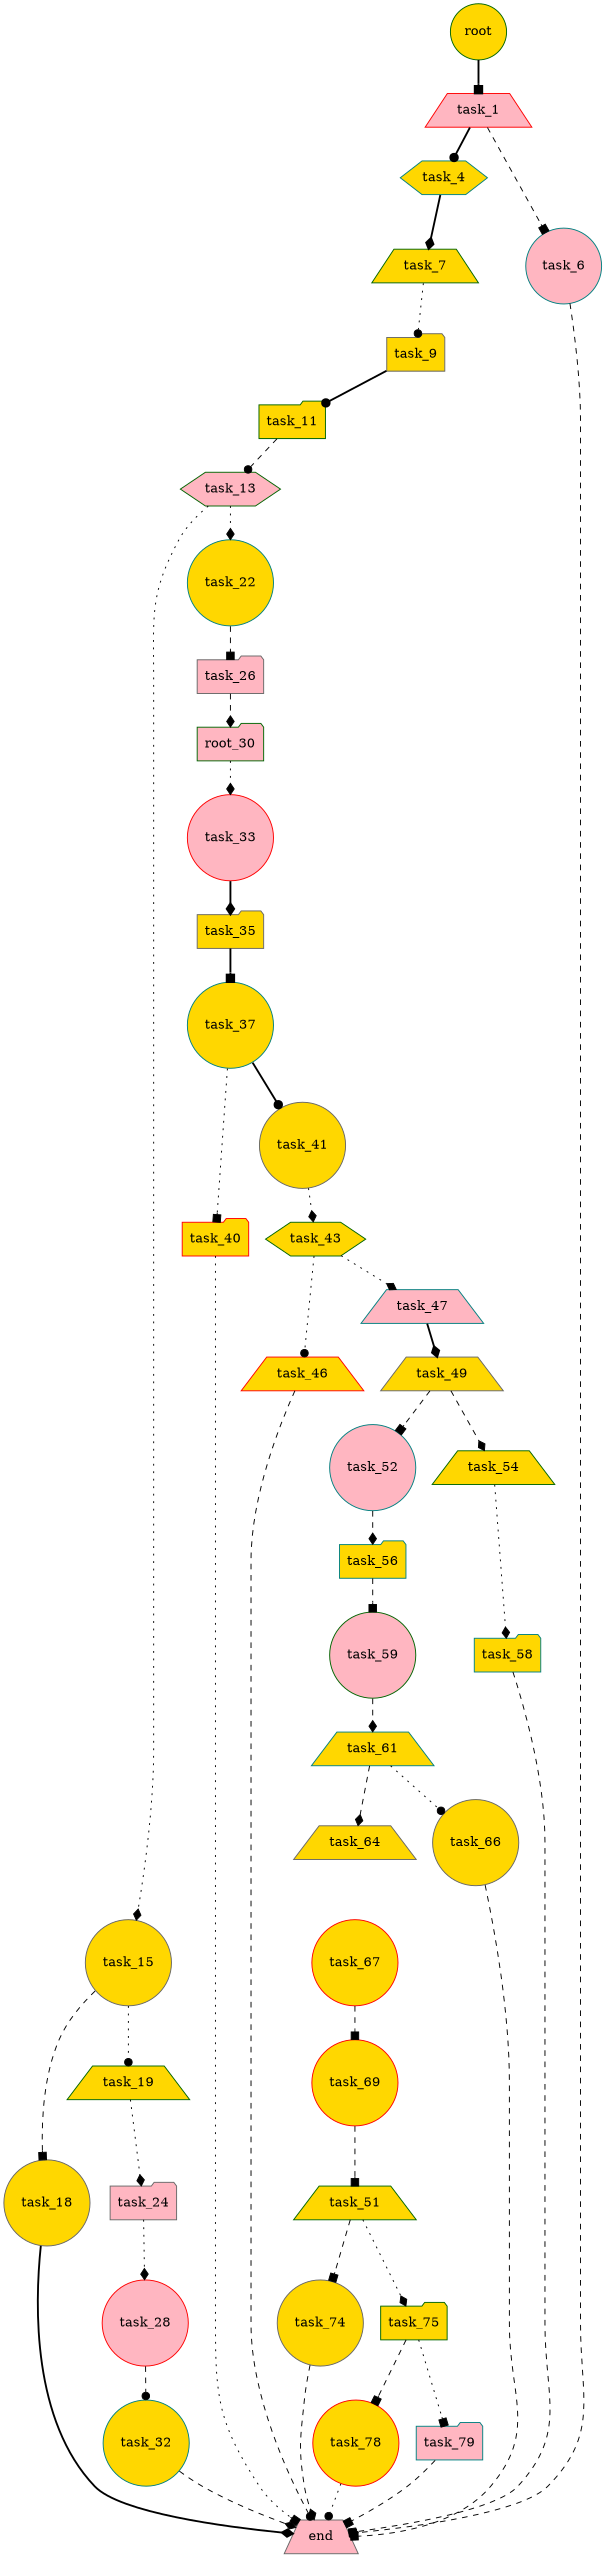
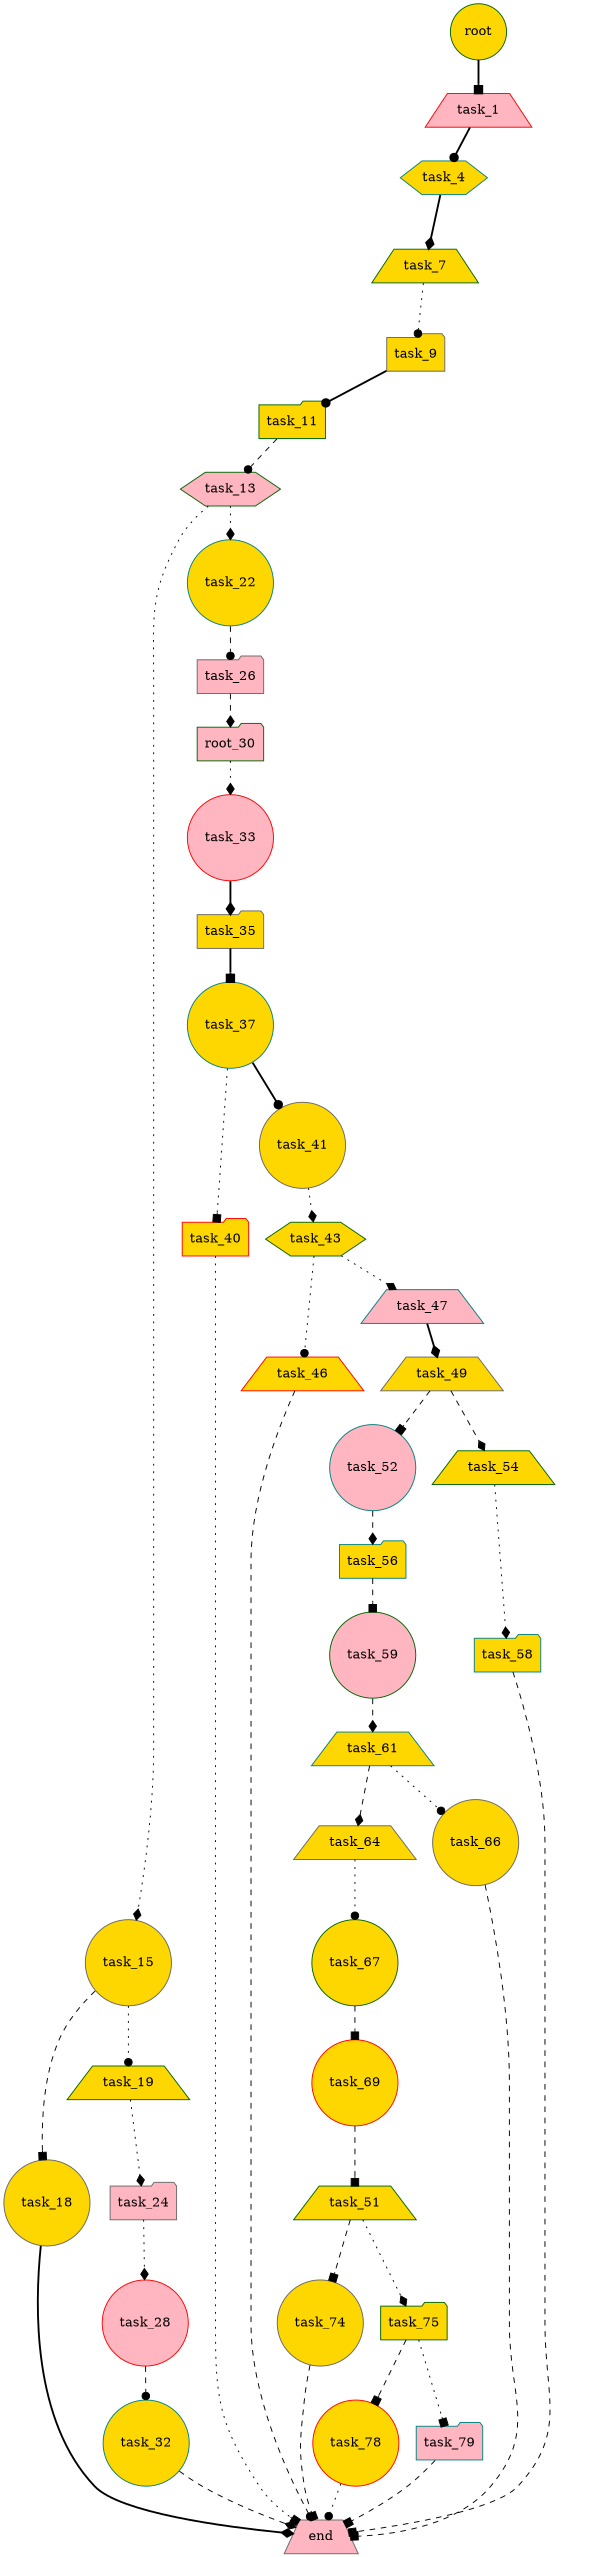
node "task_6": removed
edge "task_22" -> "task_26": arrowhead box -> dot
edge "task_64" -> "task_67": added
node "task_67": color red -> darkgreen
edge "task_74" -> "end": arrowhead diamond -> box
